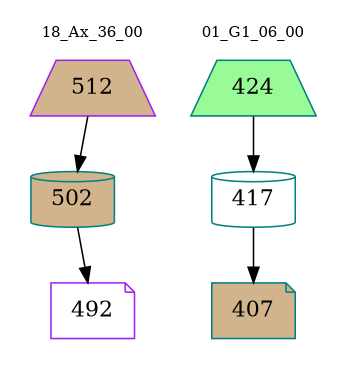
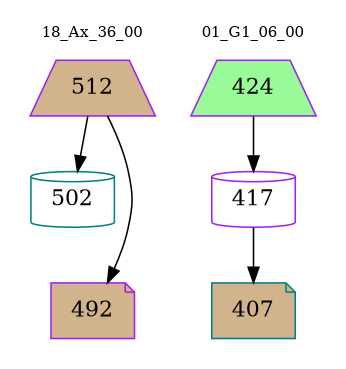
node "424": color teal -> purple
node "502": fillcolor tan -> white
node "417": color teal -> purple
edge "502" -> "492": now "512" -> "492"
node "492": fillcolor white -> tan
